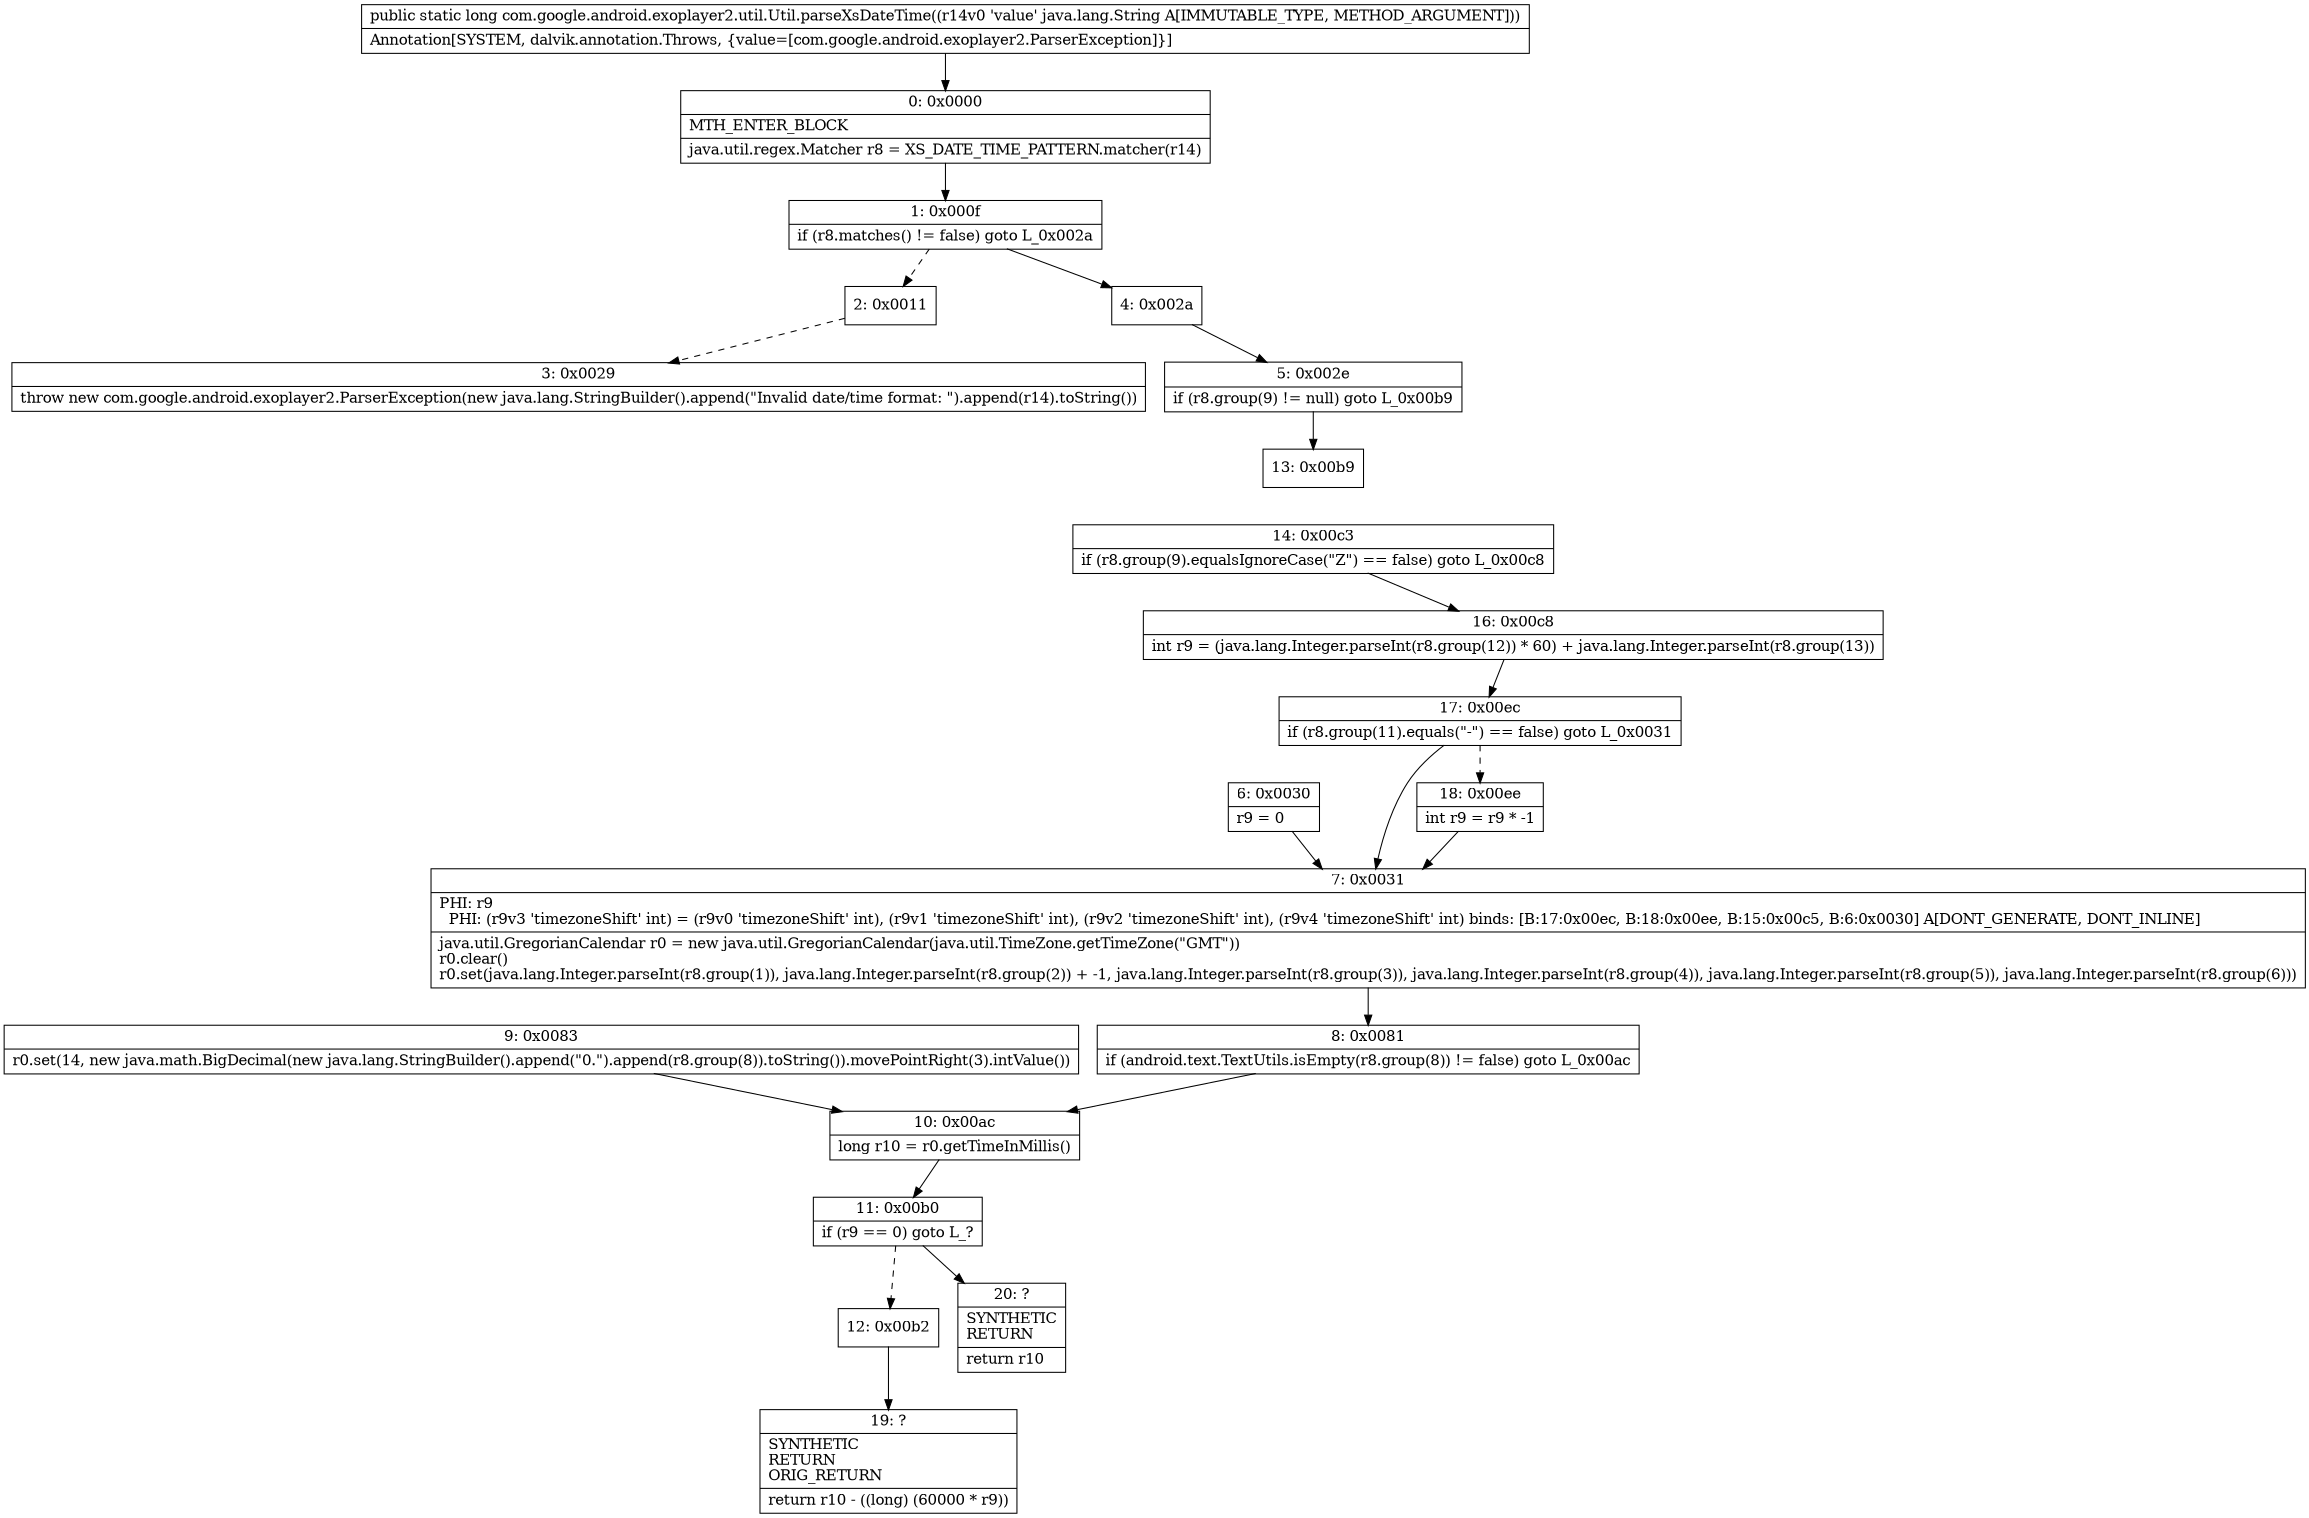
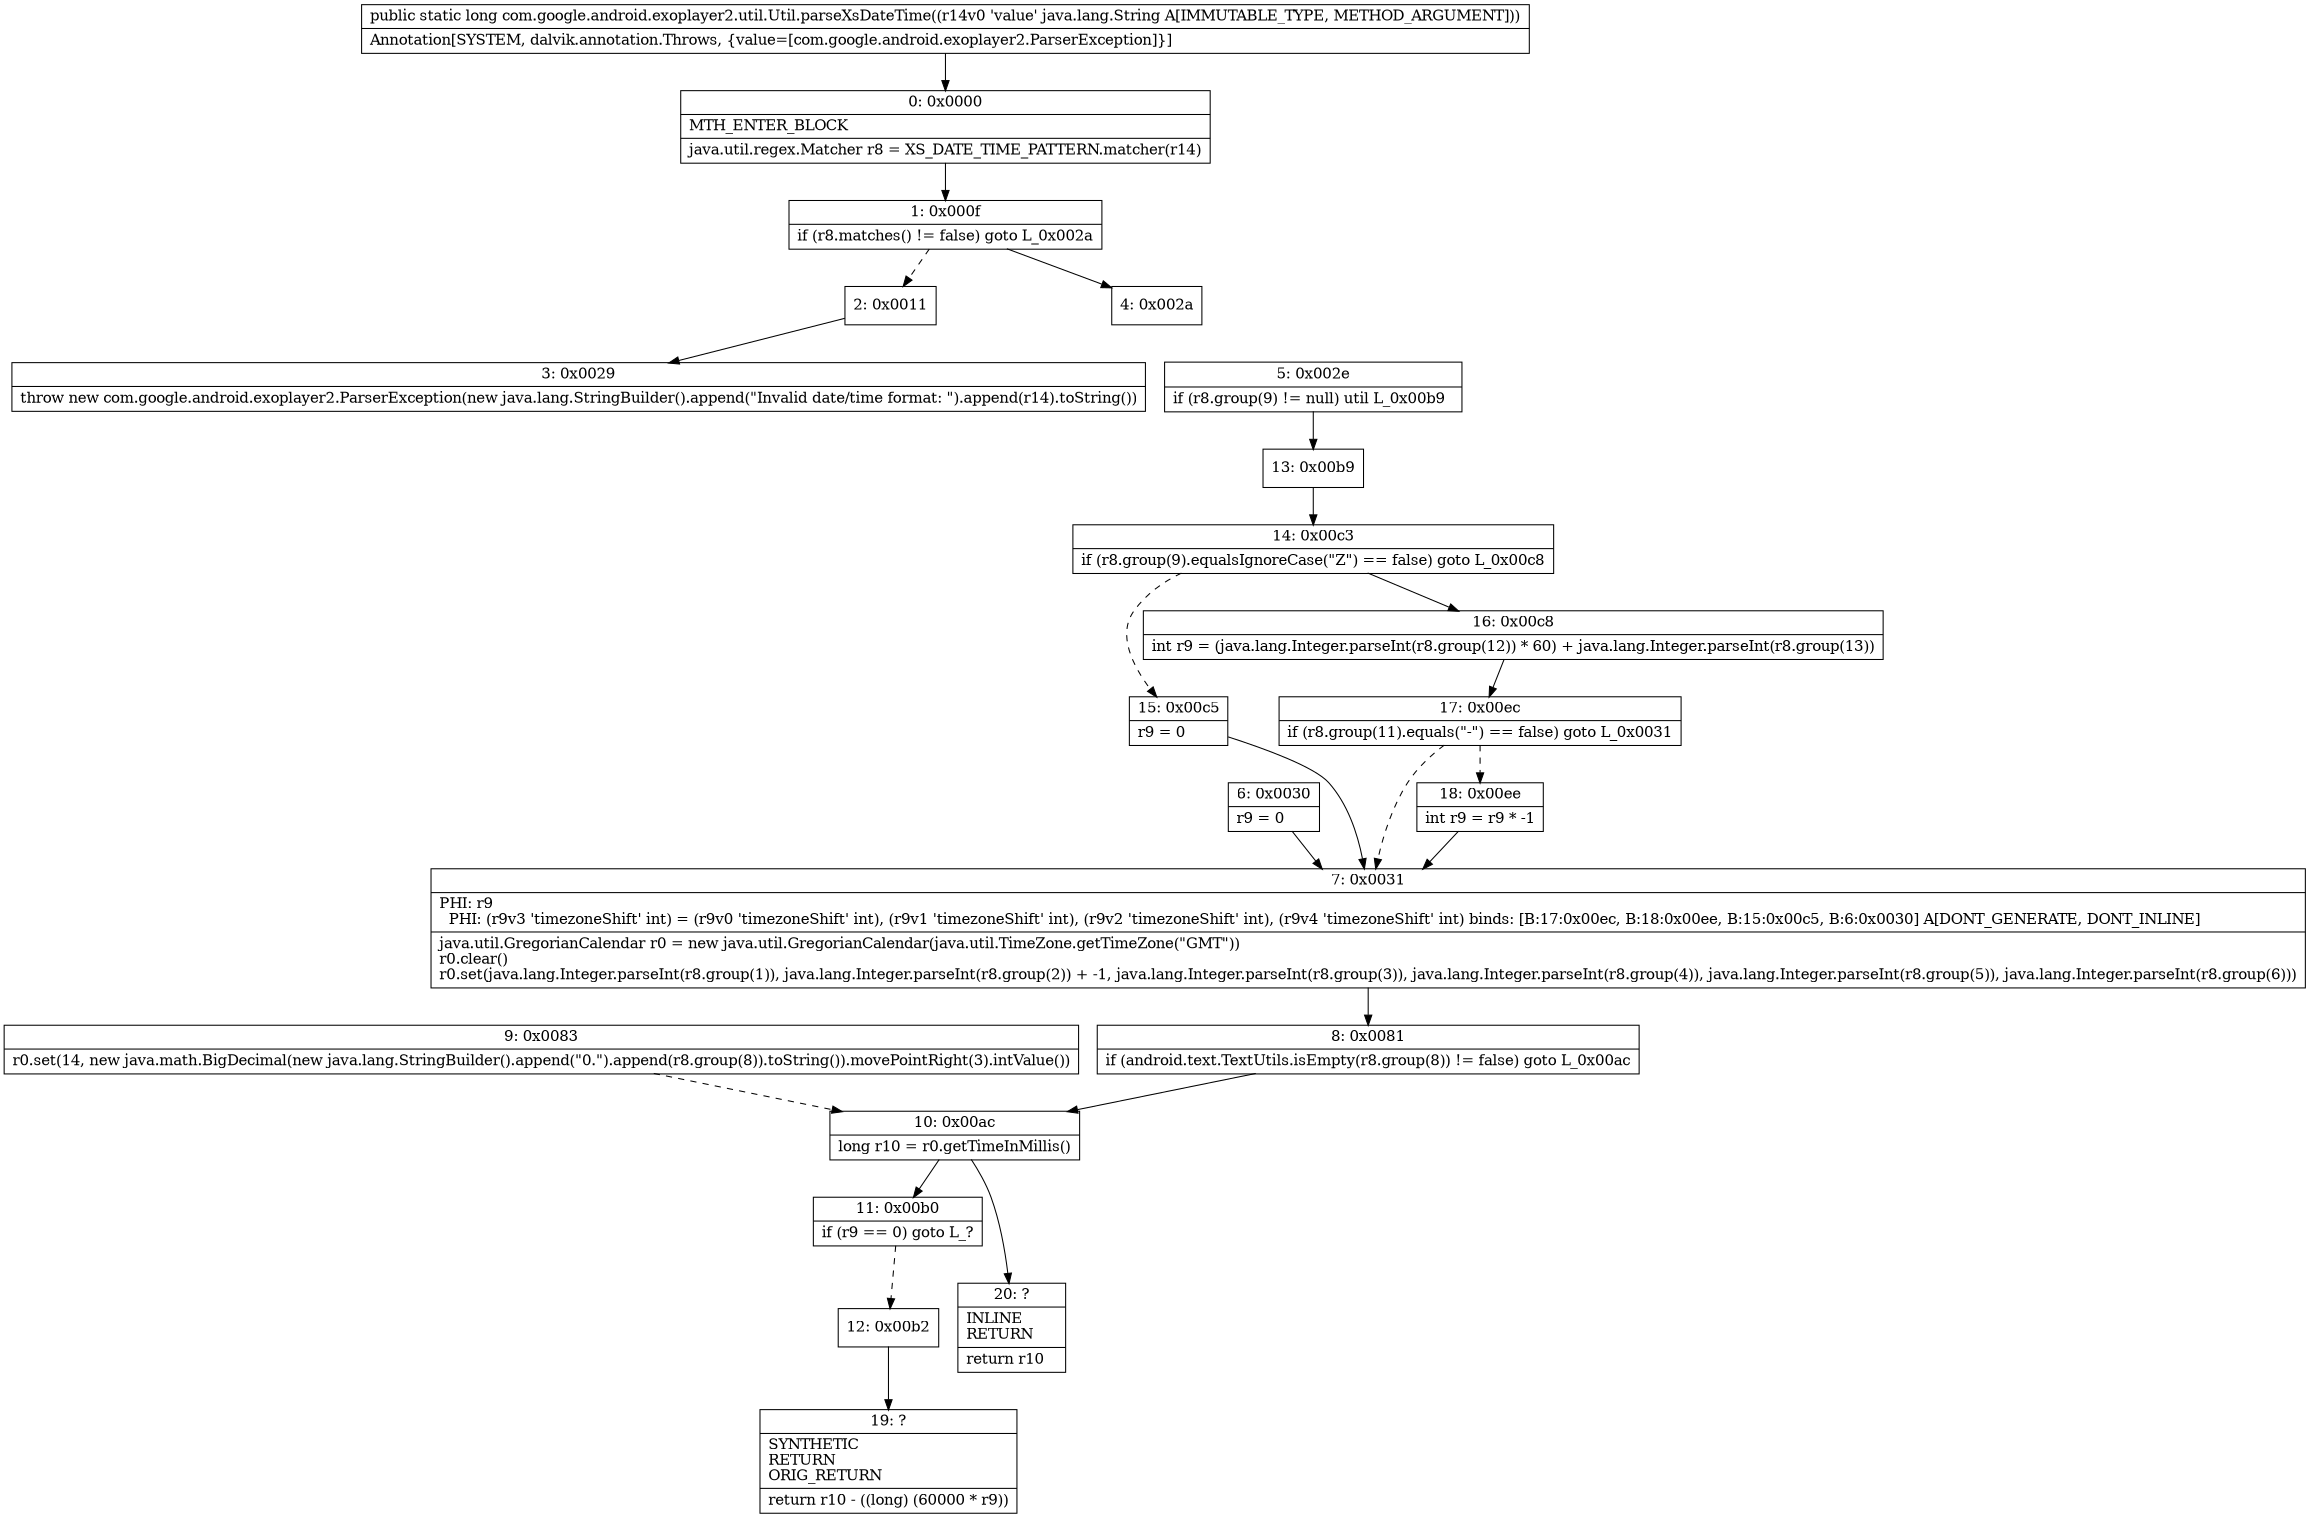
edge "2: 0x0011" -> "3: 0x0029": style dashed -> solid
edge "4: 0x002a" -> "5: 0x002e": removed
node "5: 0x002e": text "if (r8.group(9) != null) goto L_0x00b9" -> "if (r8.group(9) != null) util L_0x00b9"
edge "13: 0x00b9" -> "14: 0x00c3": added
node "15: 0x00c5": added
edge "17: 0x00ec" -> "7: 0x0031": style solid -> dashed
edge "9: 0x0083" -> "10: 0x00ac": style solid -> dashed
edge "11: 0x00b0" -> "20: ?": now "10: 0x00ac" -> "20: ?"
node "20: ?": text "SYNTHETIC" -> "INLINE"
